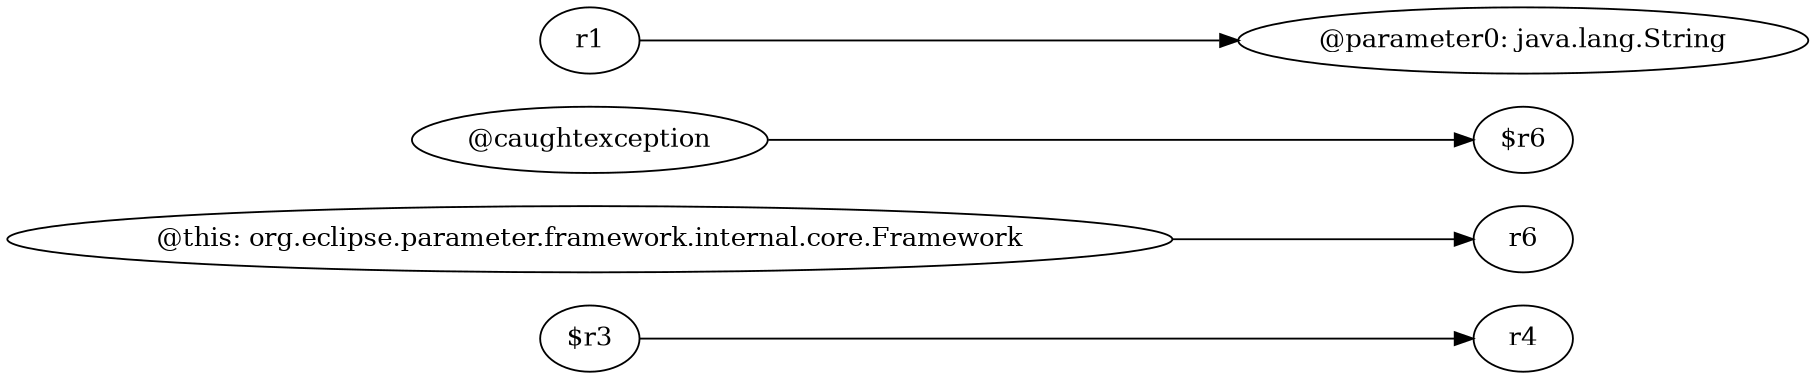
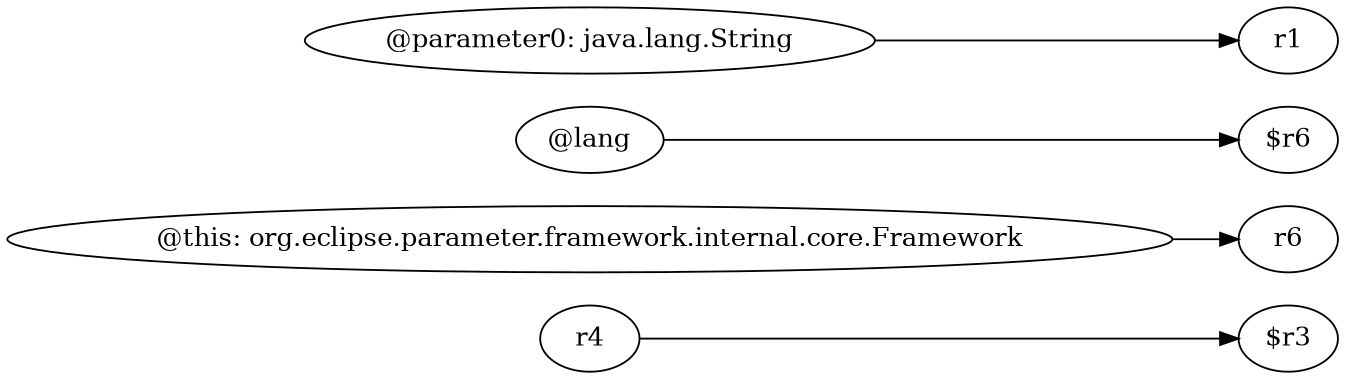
edge "r1" -> "@parameter0: java.lang.String": reversed
node "@caughtexception": label "@caughtexception" -> "@lang"
edge "$r3" -> "r4": reversed
